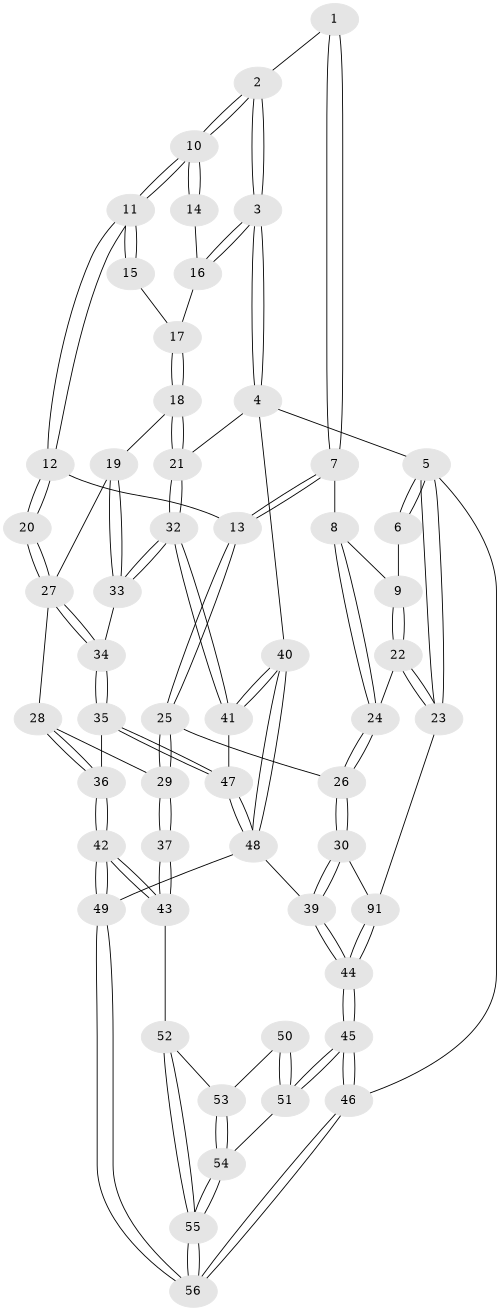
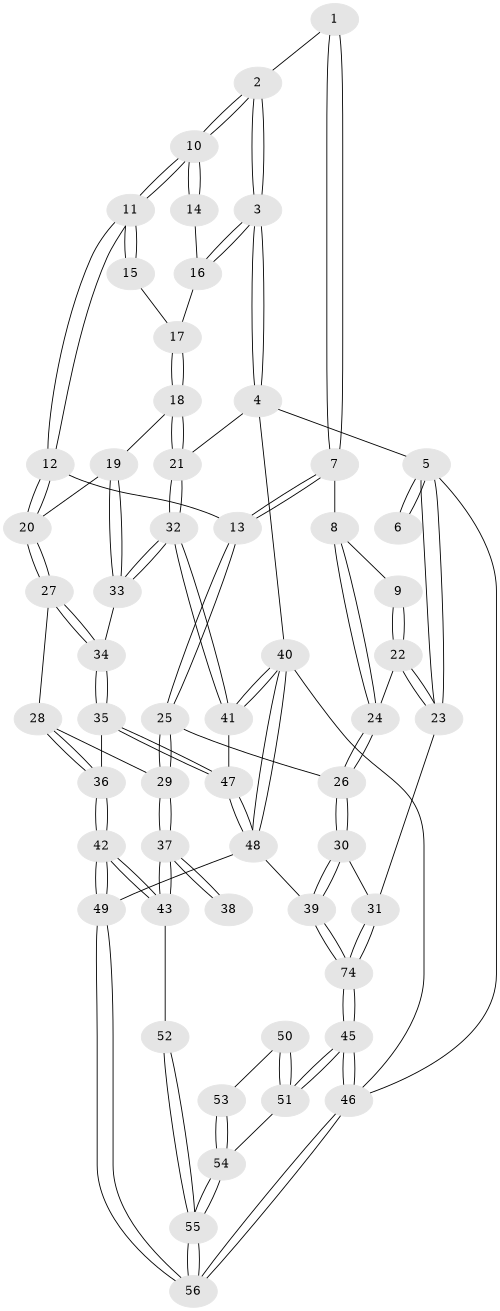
edge "19" -- "27": now "19" -- "20"
edge "6" -- "9": removed
edge "40" -- "46": added
node "38": added
node "91": label "91" -> "31"
node "44": label "44" -> "74"
edge "52" -- "53": removed
